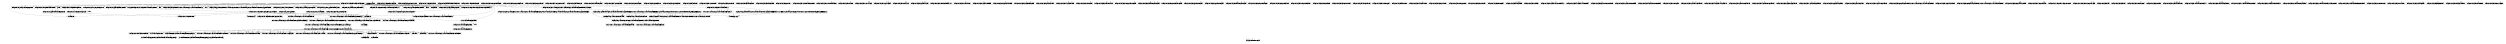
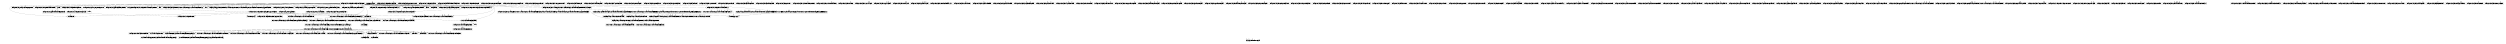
node "_ZN9LAMMPS_NS3Fix20read_data_skip_linesEPc": removed
